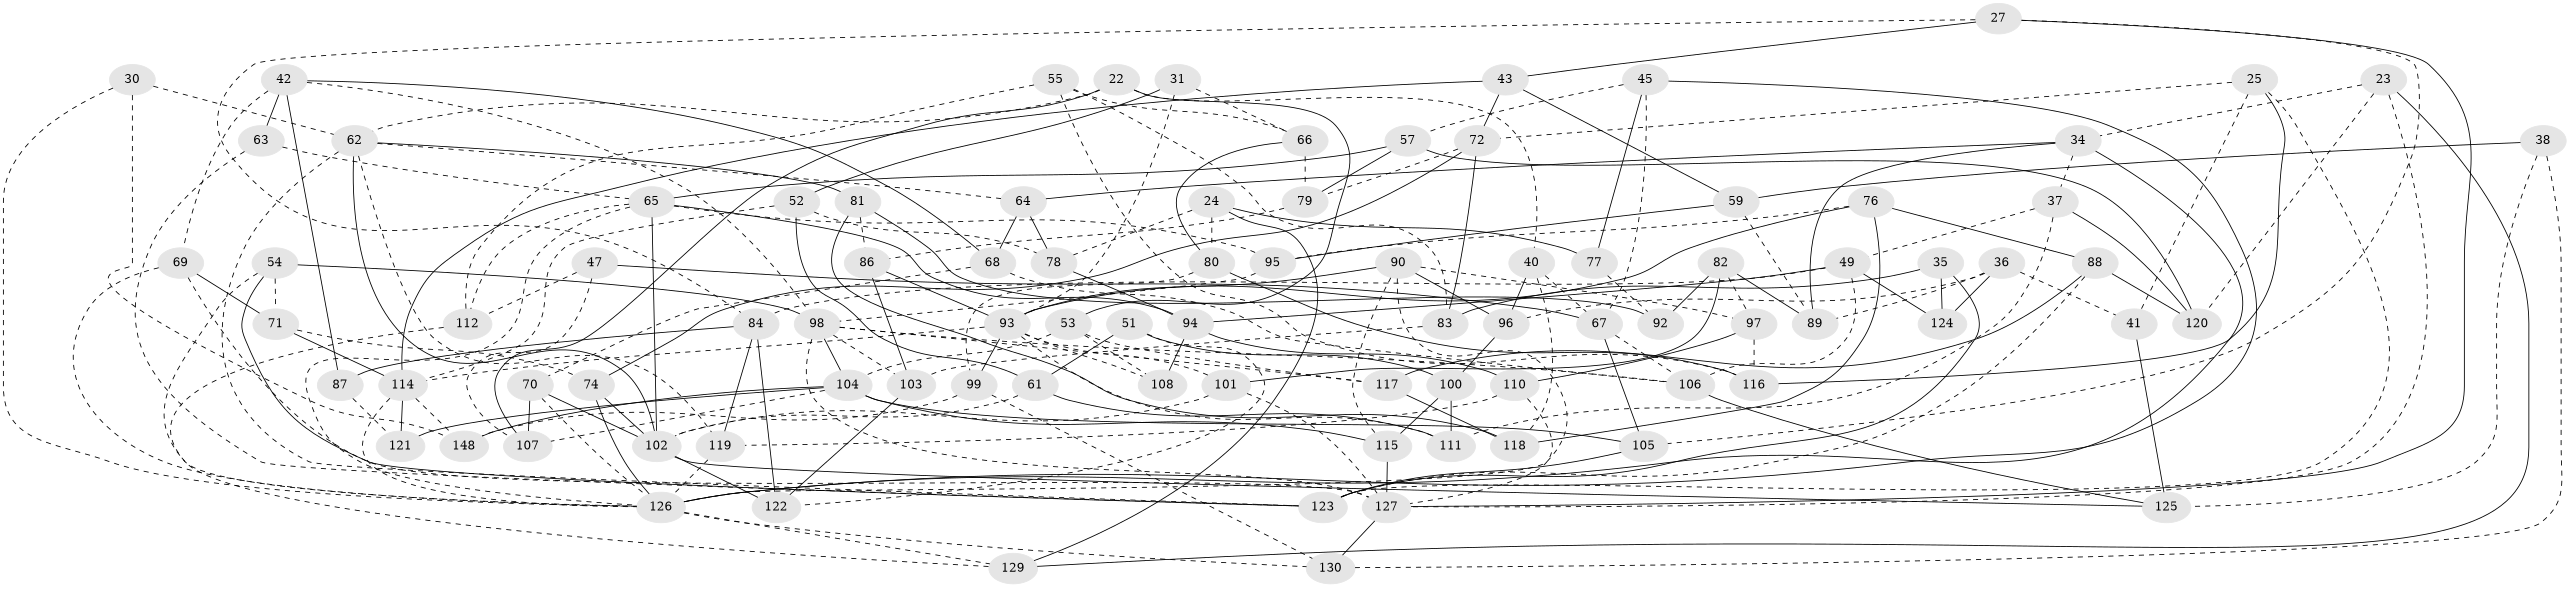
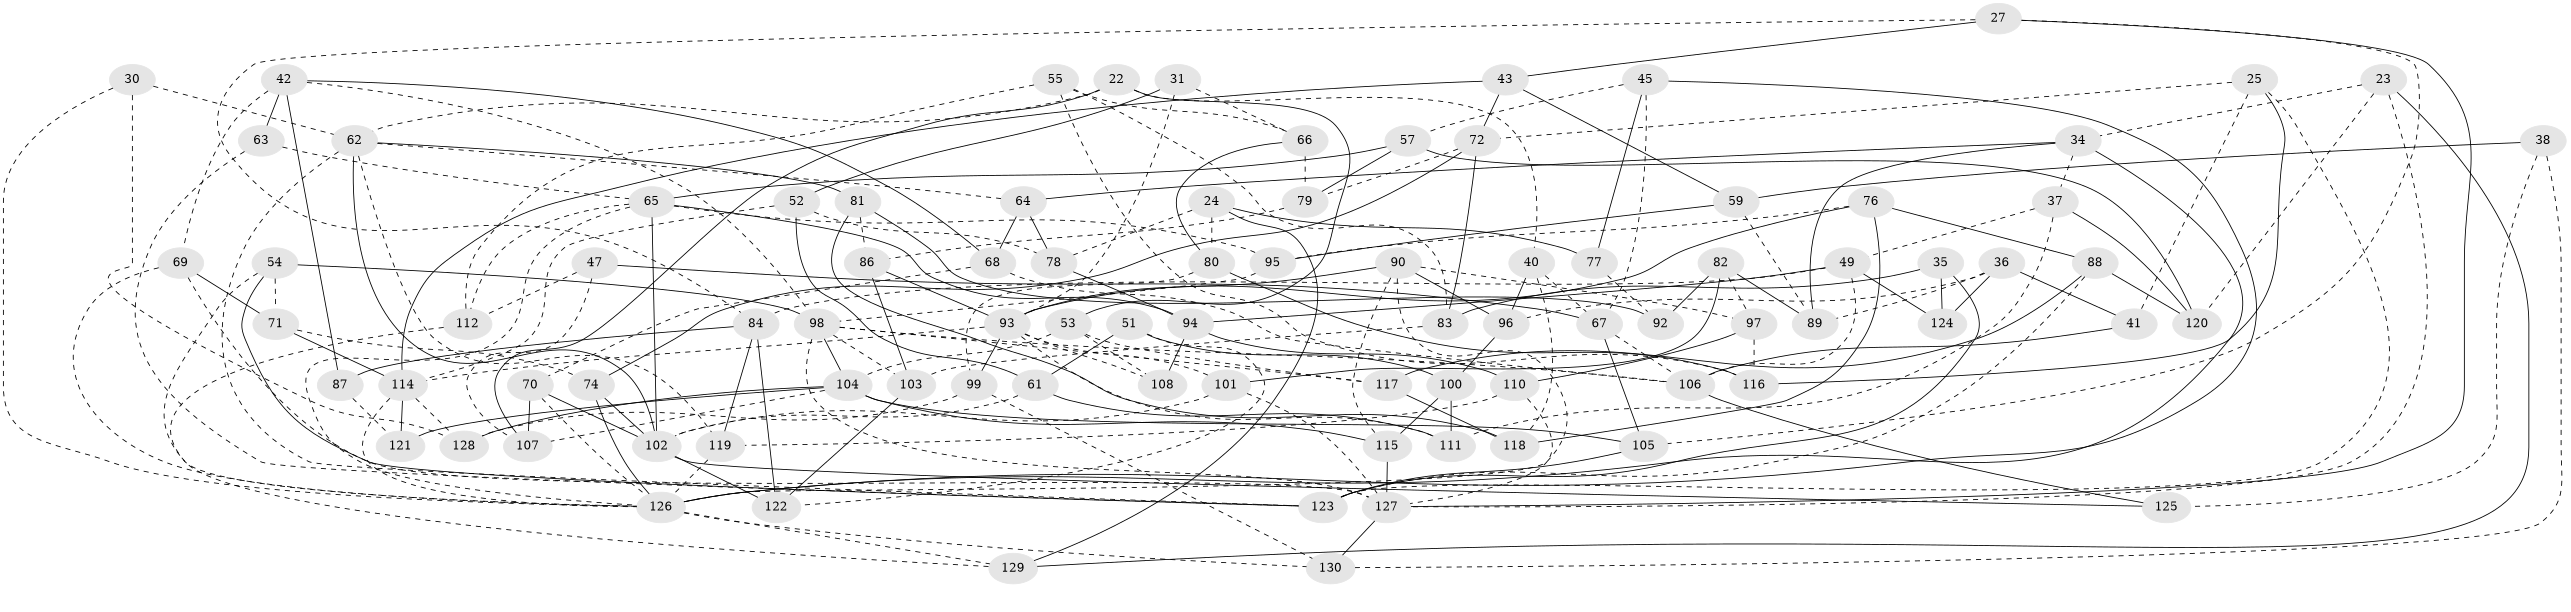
edge "36" -- "41": style dashed -> solid
edge "41" -- "125": now "41" -- "106"
node "148": label "148" -> "128"
